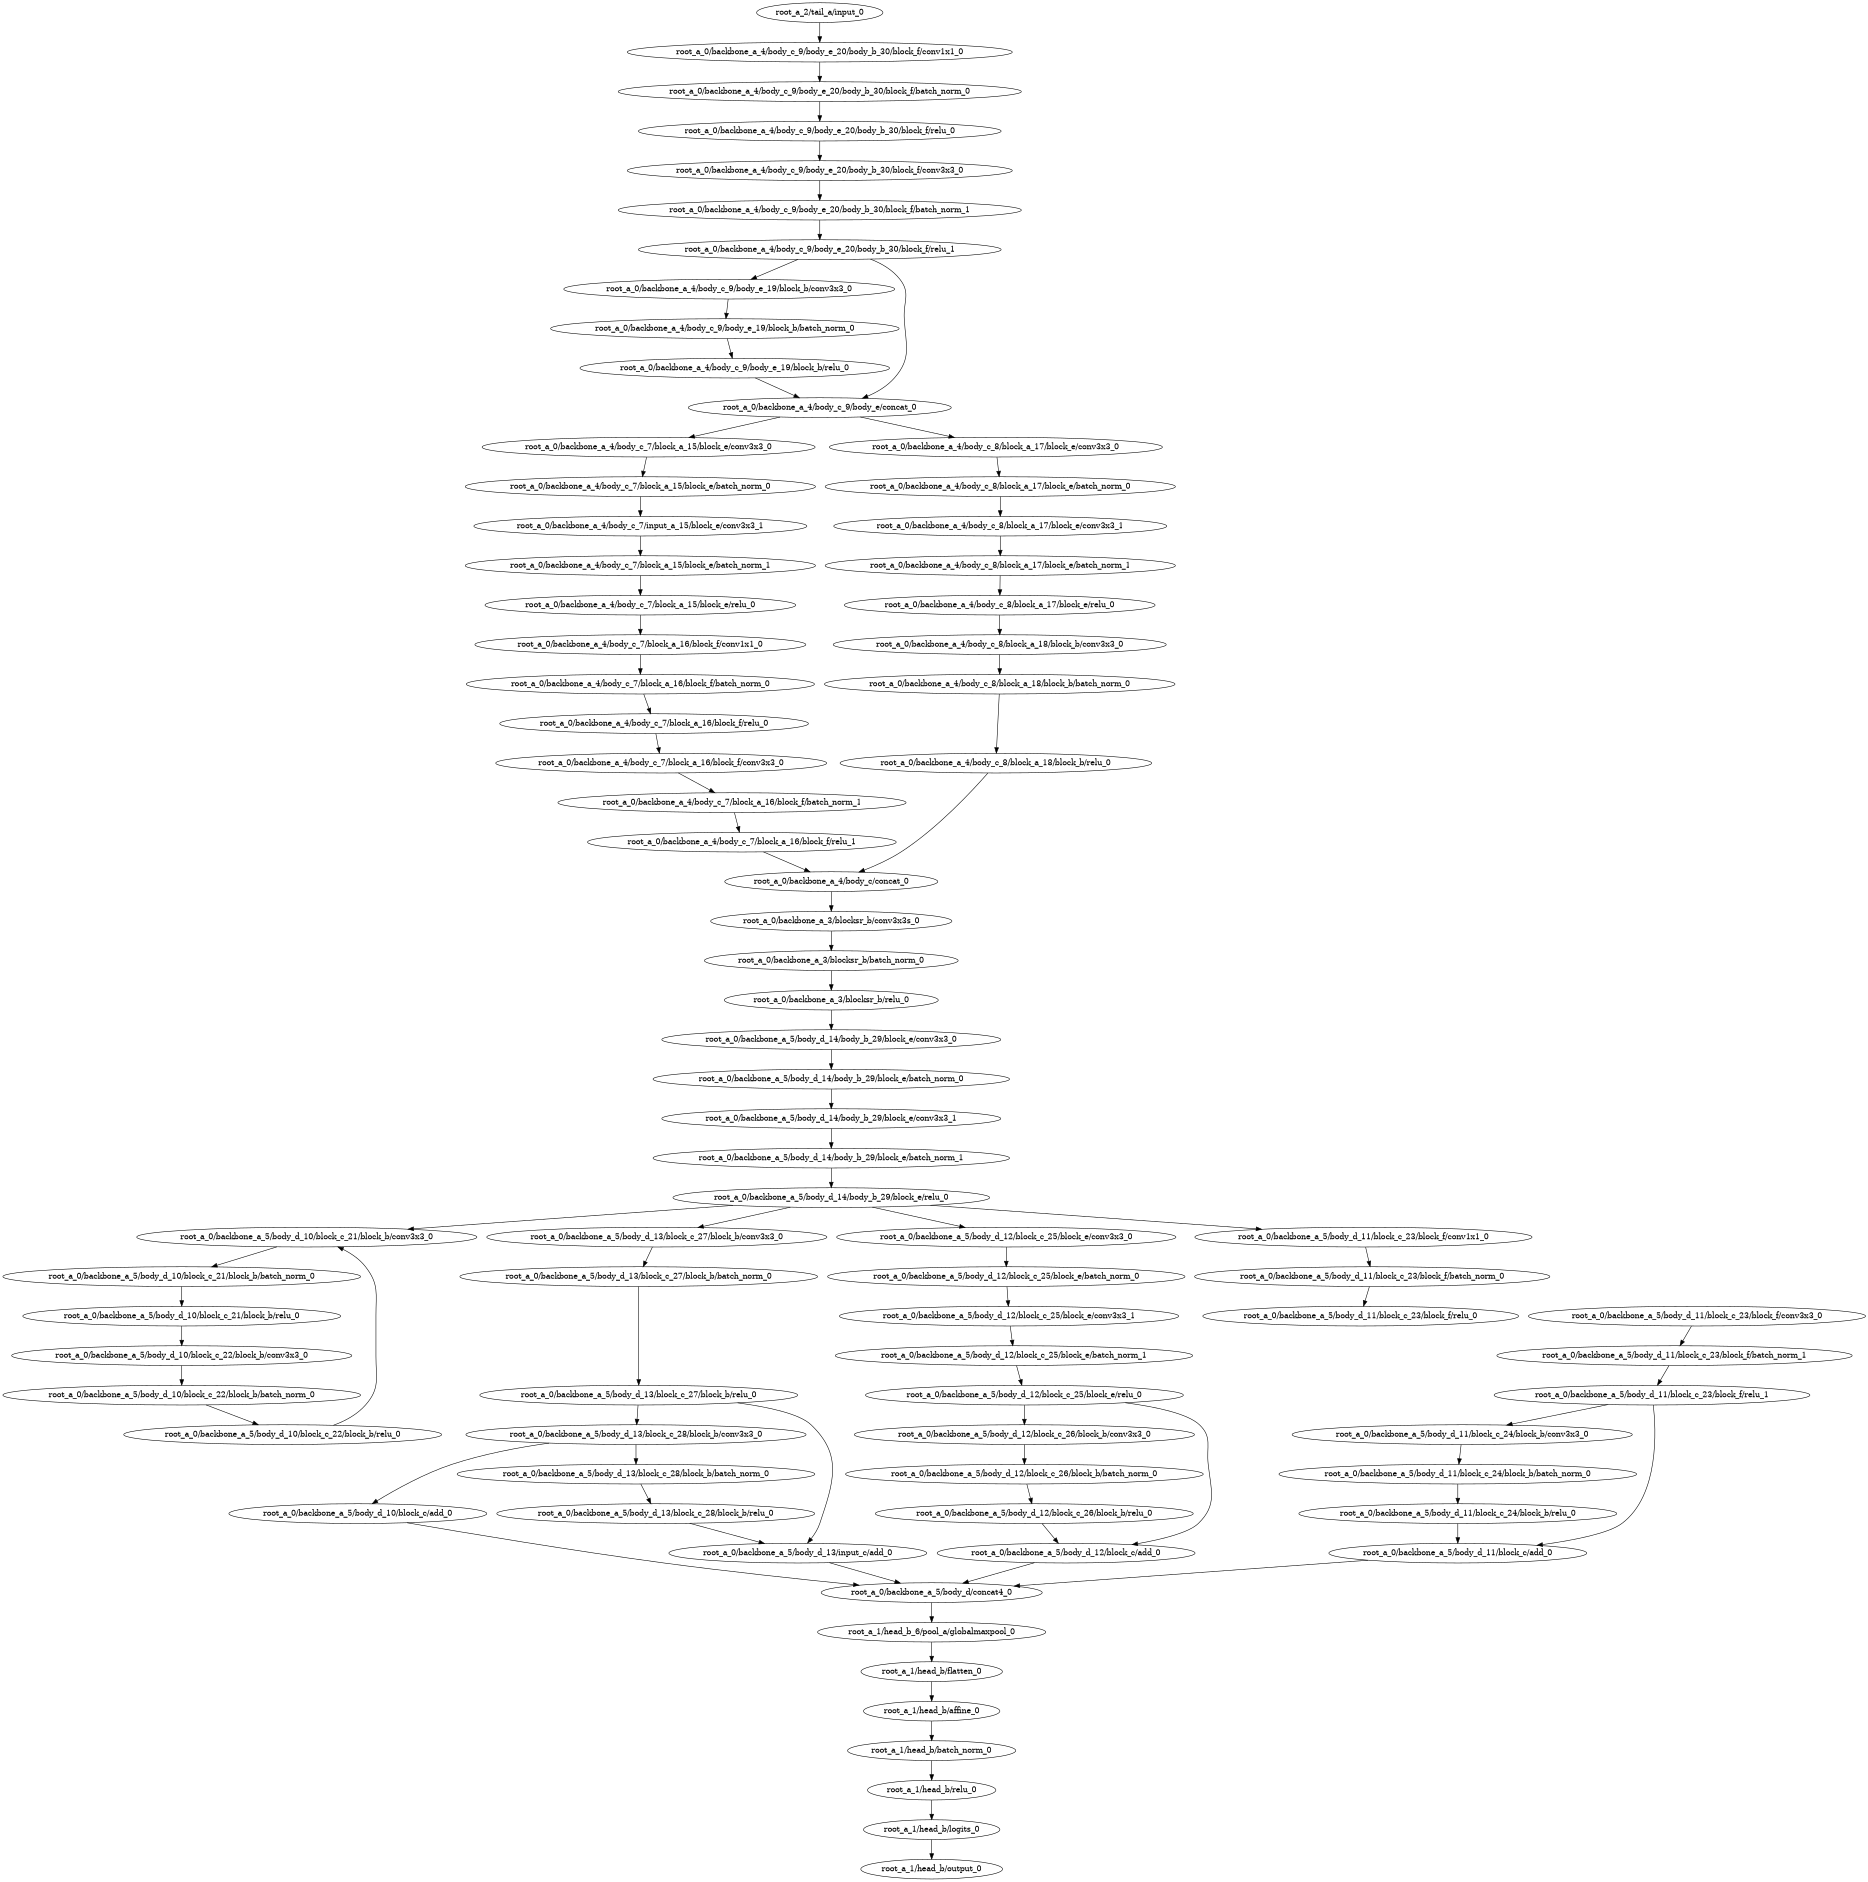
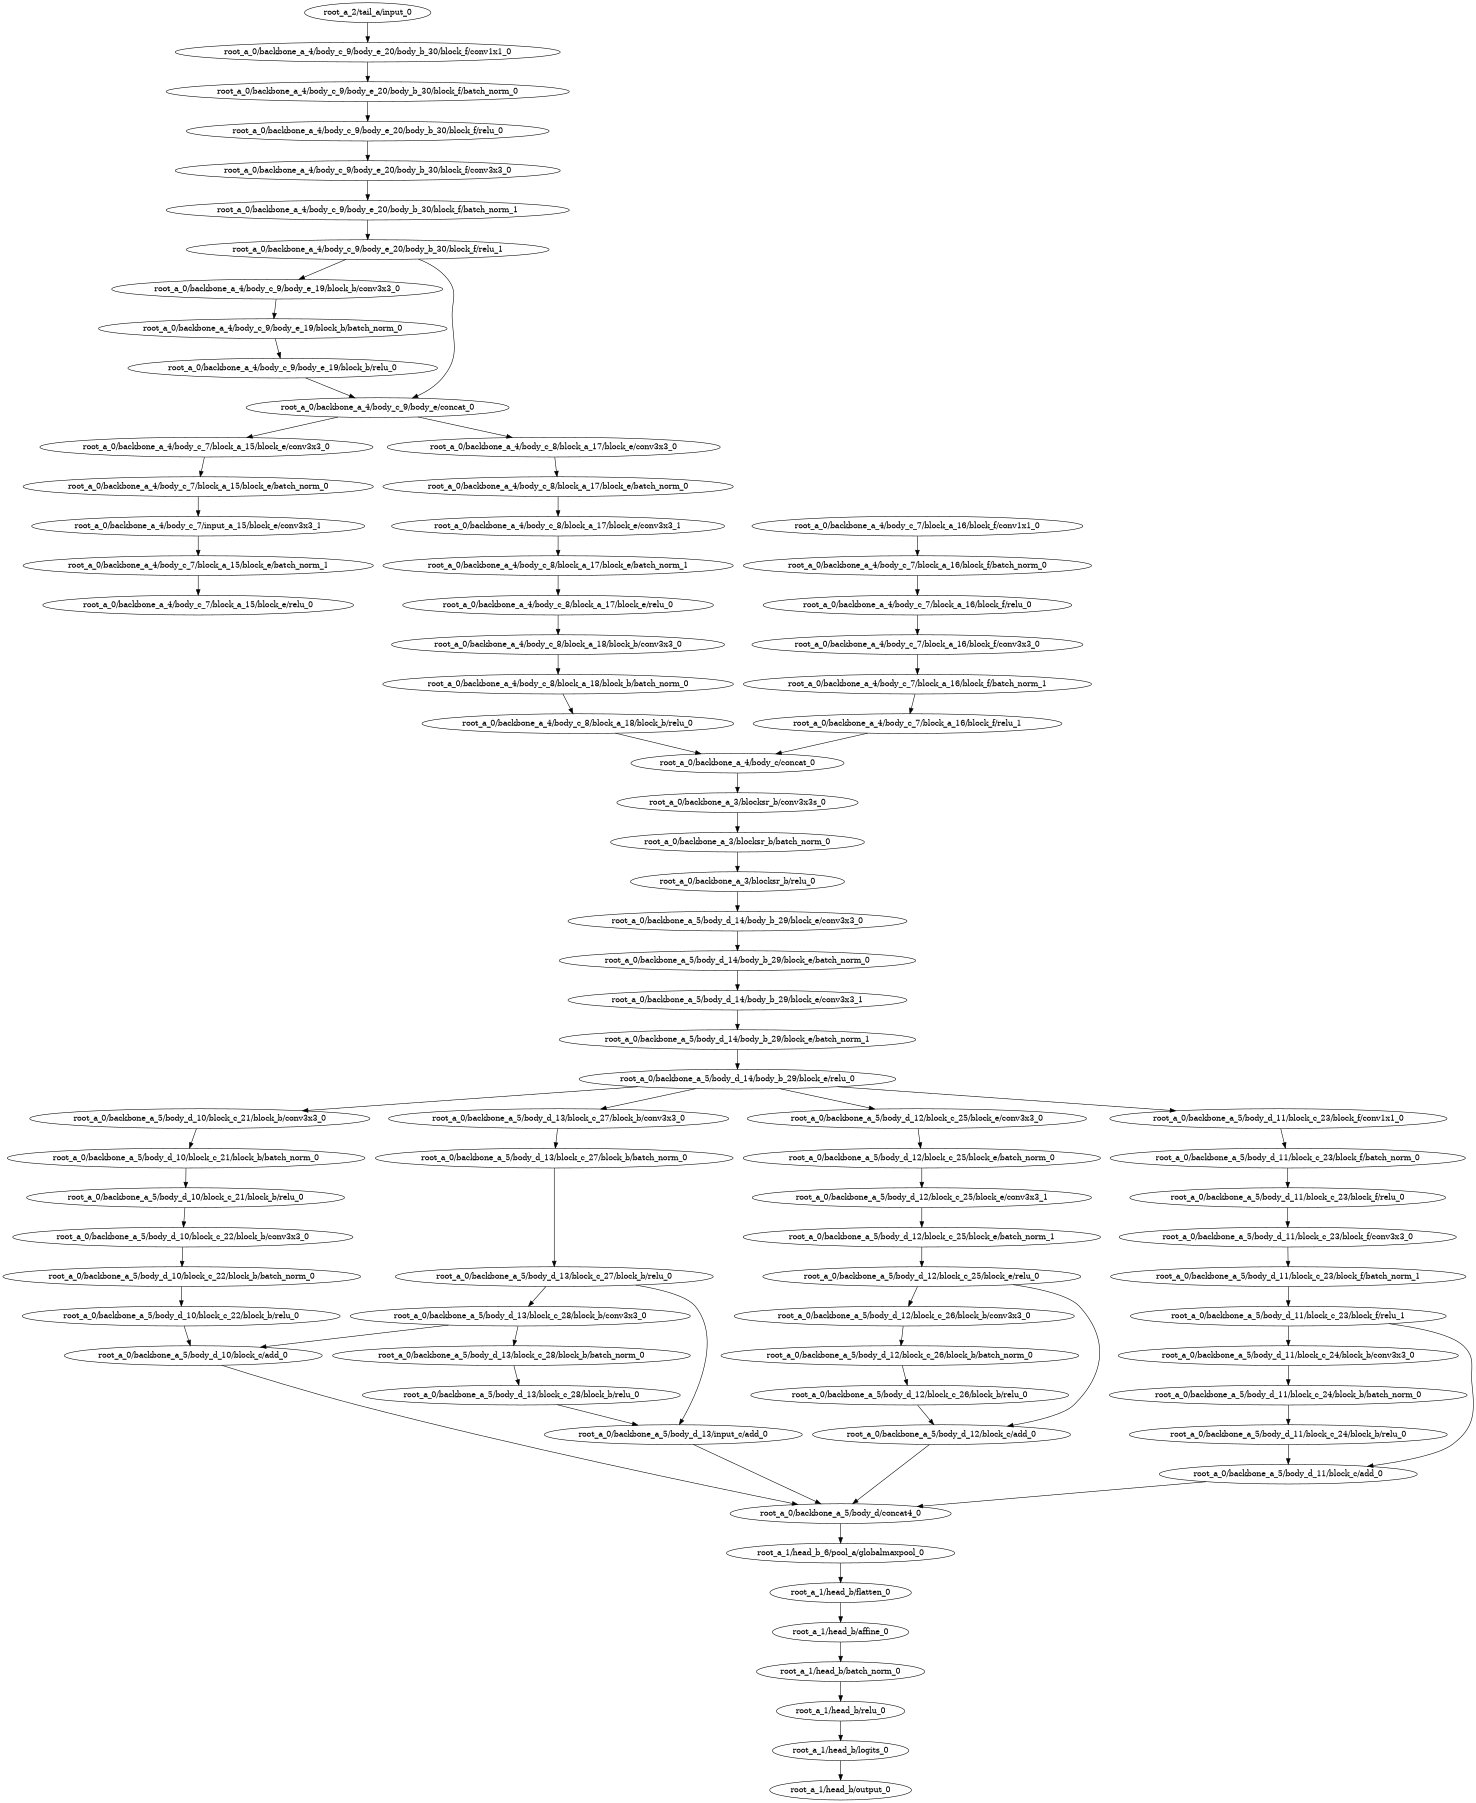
edge "root_a_0/backbone_a_4/body_c_7/block_a_15/block_e/relu_0" -> "root_a_0/backbone_a_4/body_c_7/block_a_16/block_f/conv1x1_0": removed
edge "root_a_0/backbone_a_5/body_d_11/block_c_23/block_f/relu_0" -> "root_a_0/backbone_a_5/body_d_11/block_c_23/block_f/conv3x3_0": added
edge "root_a_0/backbone_a_5/body_d_10/block_c_22/block_b/relu_0" -> "root_a_0/backbone_a_5/body_d_10/block_c_21/block_b/conv3x3_0": now "root_a_0/backbone_a_5/body_d_10/block_c_22/block_b/relu_0" -> "root_a_0/backbone_a_5/body_d_10/block_c/add_0"
